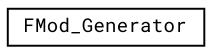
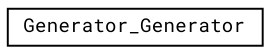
node "FMod_Generator": label "FMod_Generator" -> "Generator_Generator"
